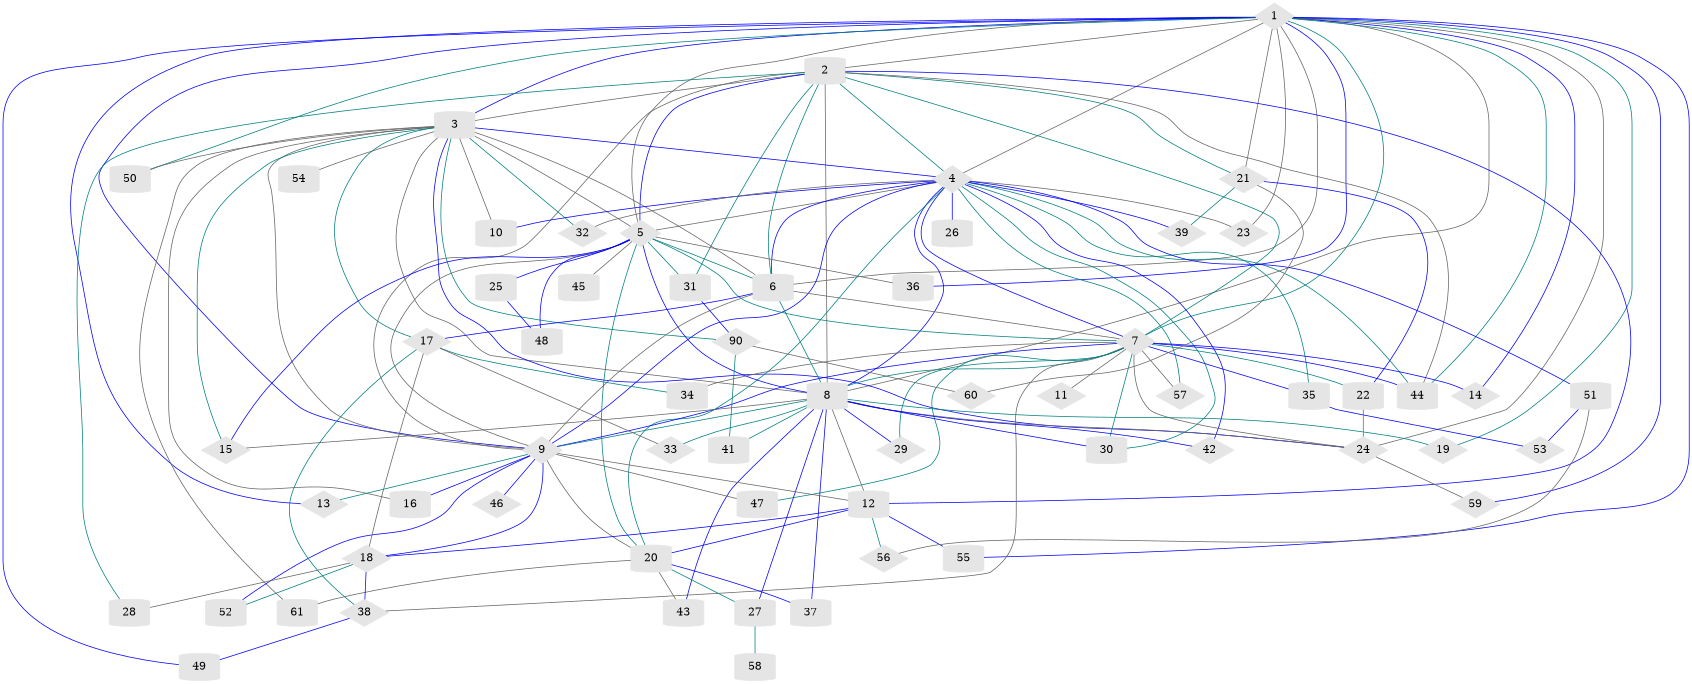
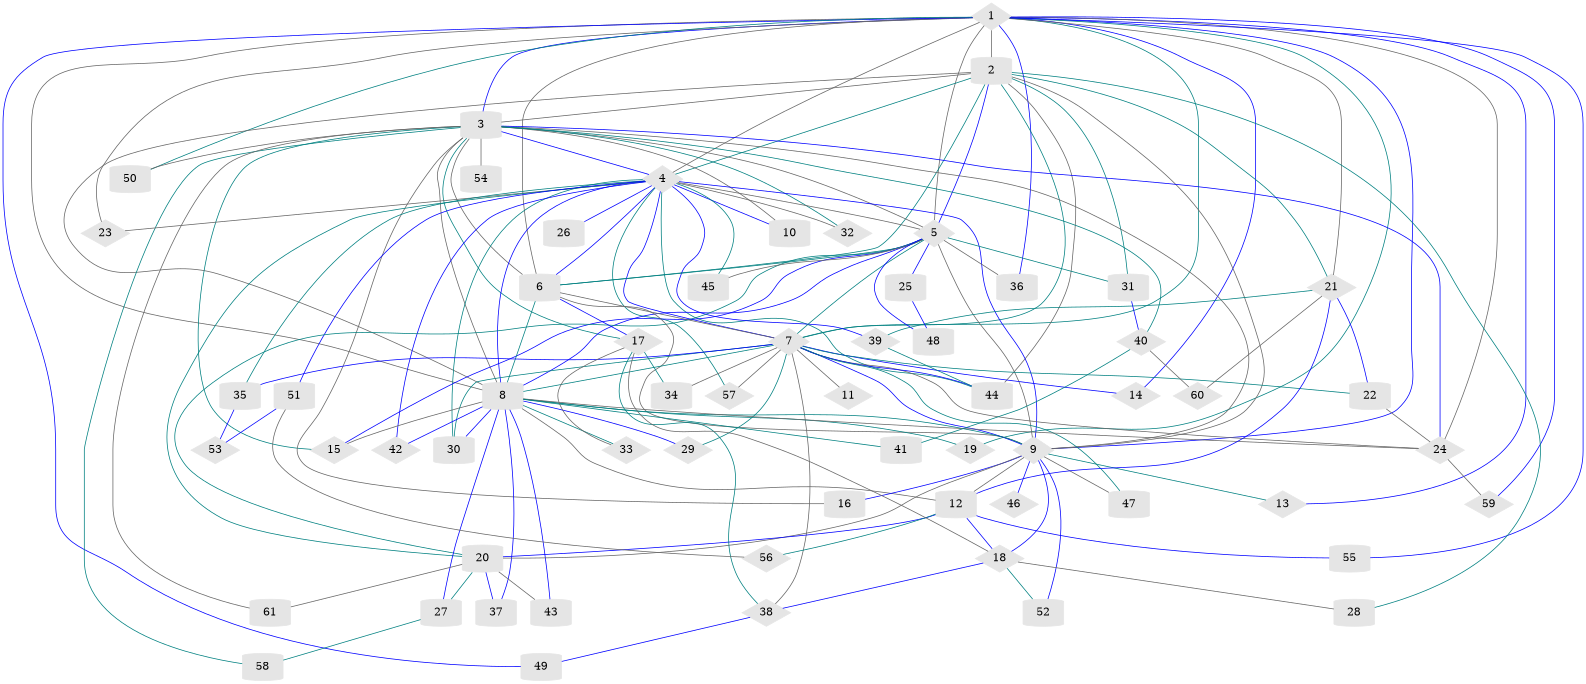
edge "1" -- "44": now "39" -- "44"
edge "4" -- "45": added
edge "2" -- "12": now "21" -- "12"
edge "3" -- "58": added
node "90": label "90" -> "40"
